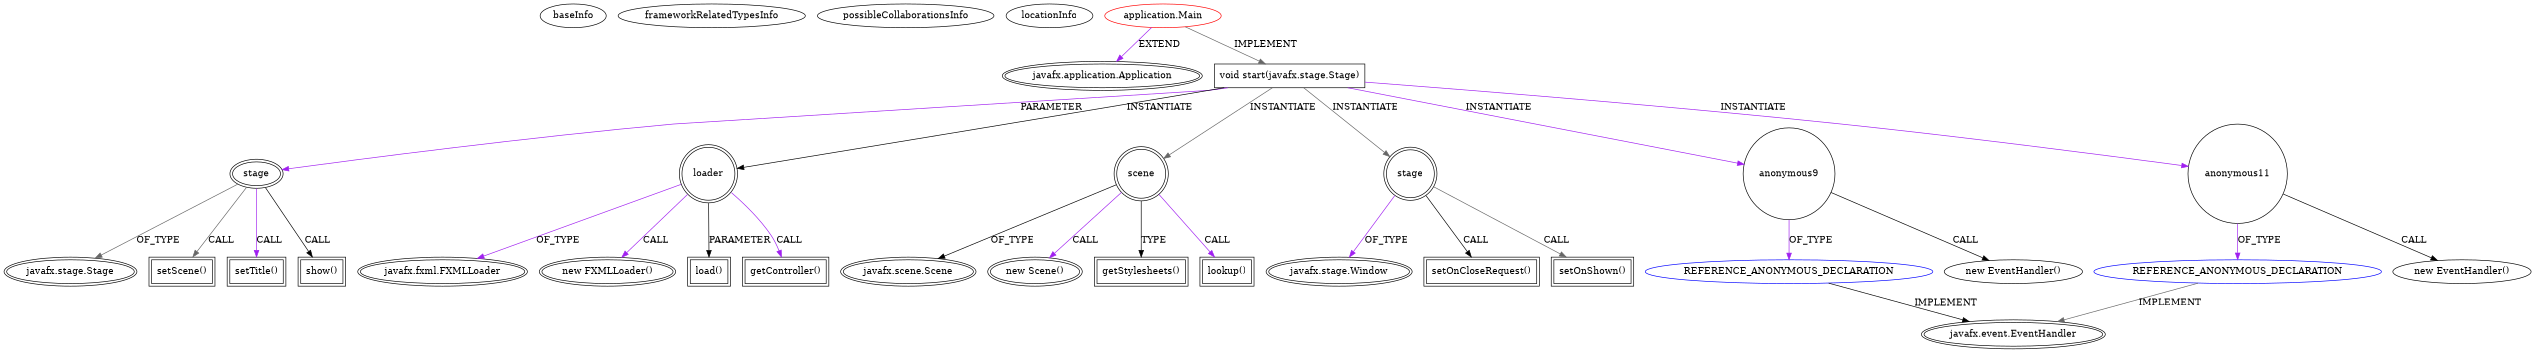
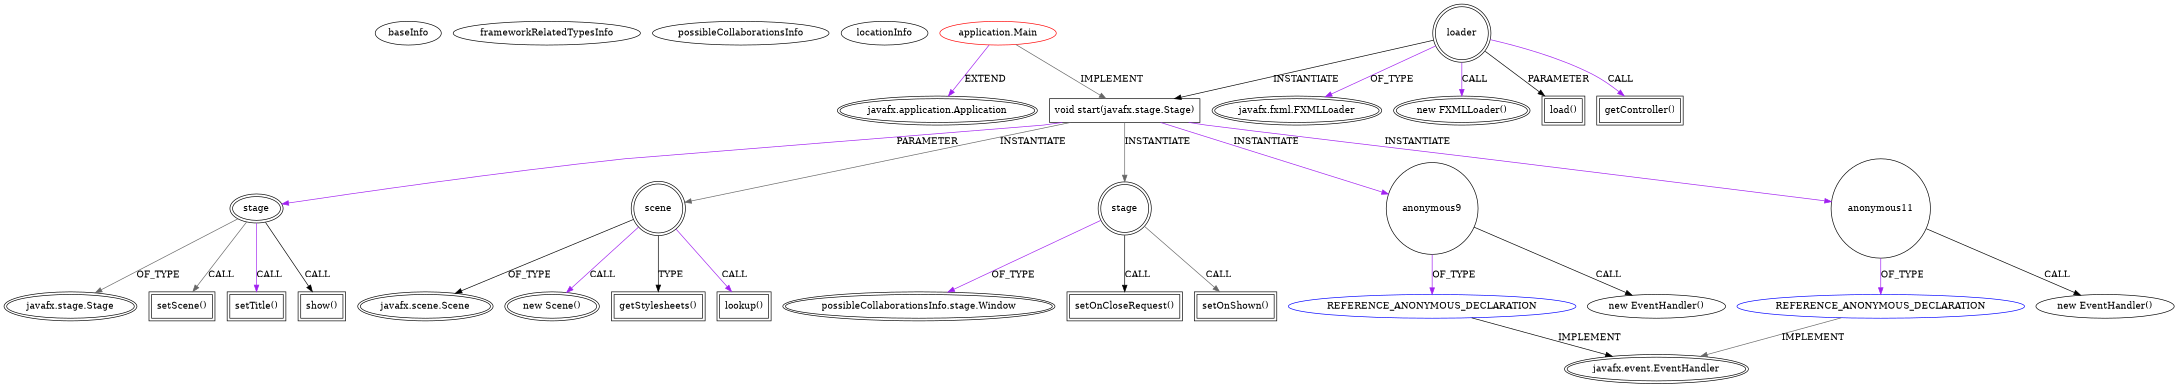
edge "void start(javafx.stage.Stage)" -> "loader": reversed
node "javafx.stage.Window": label "javafx.stage.Window" -> "possibleCollaborationsInfo.stage.Window"
